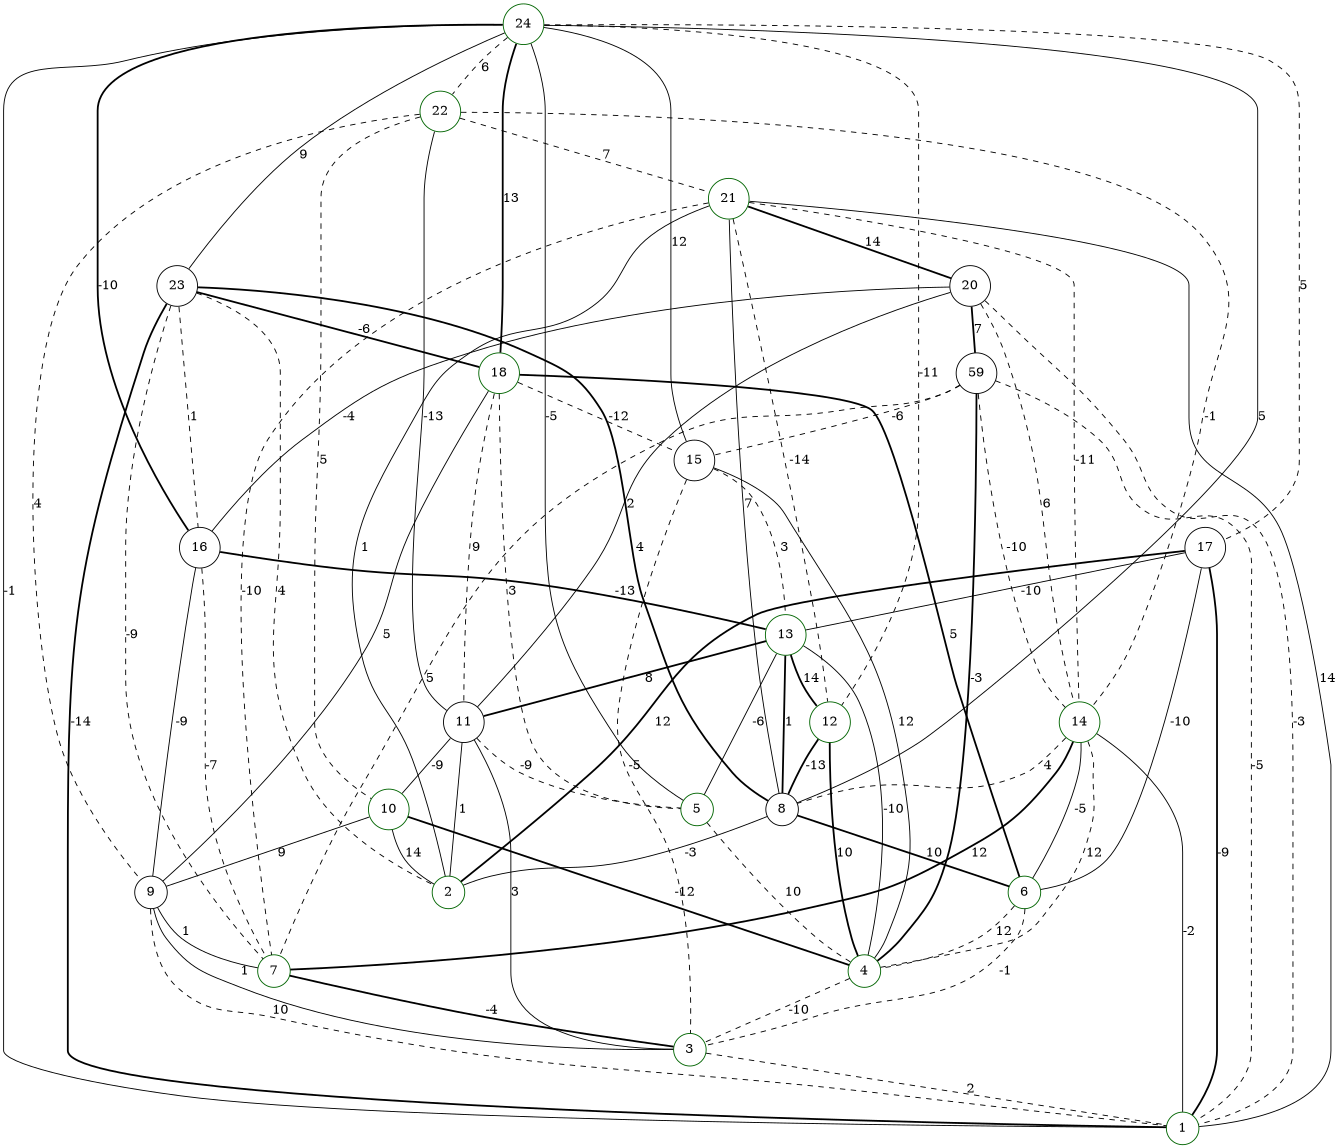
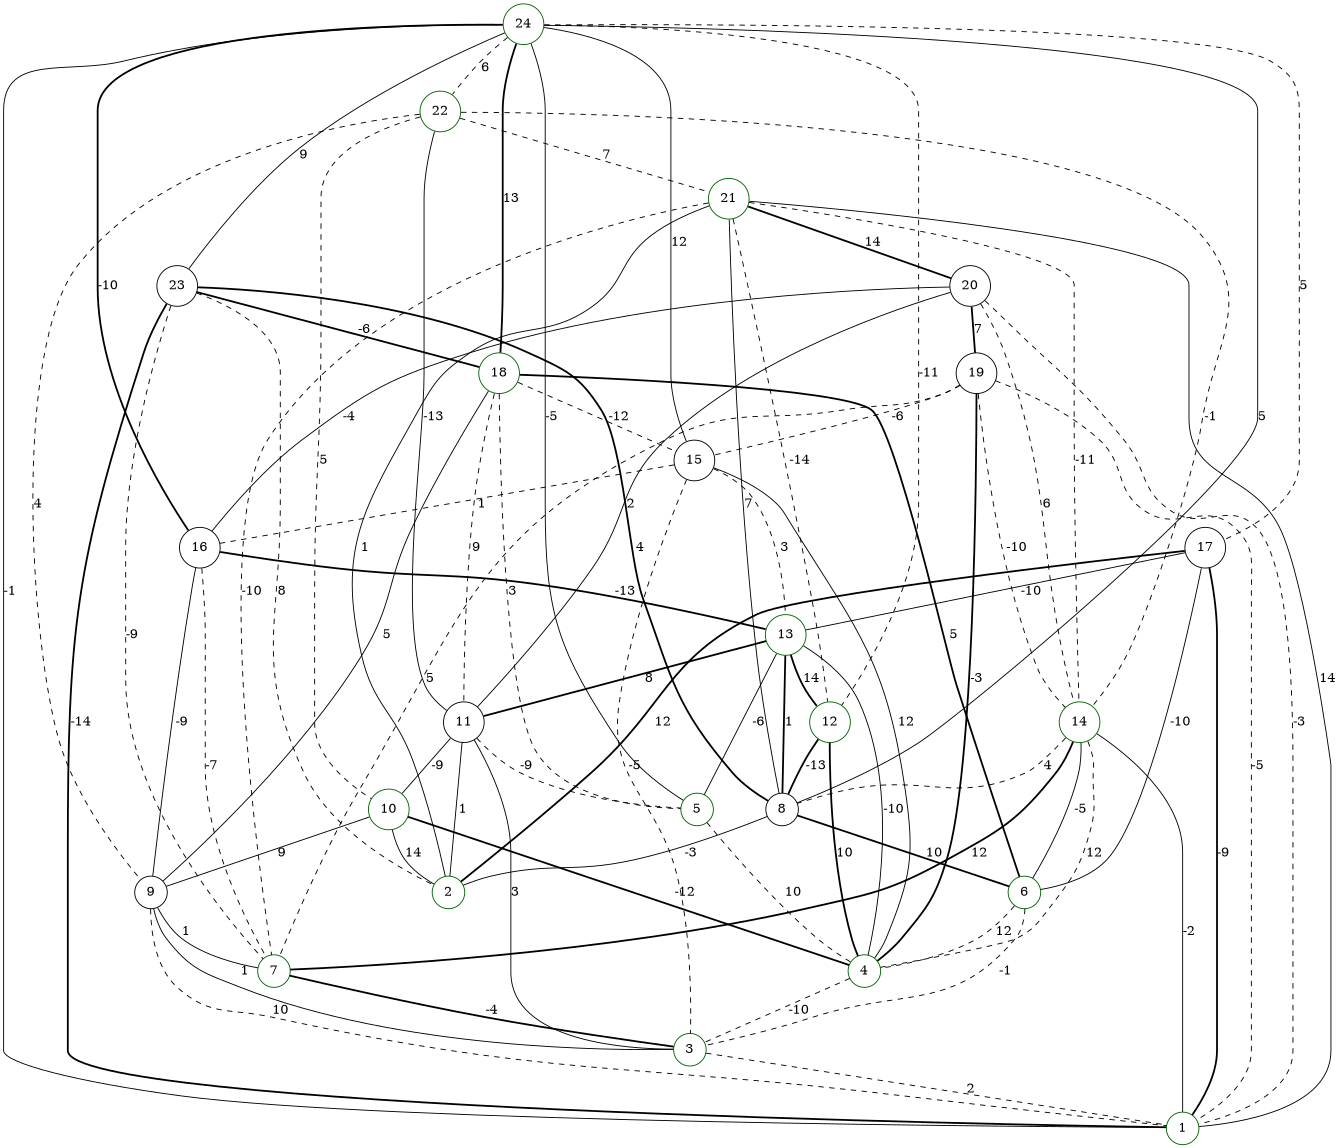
node "59": label "59" -> "19"
edge "23" -- "16": now "15" -- "16"
edge "23" -- "2": label "4" -> "8"
